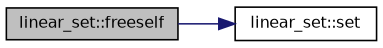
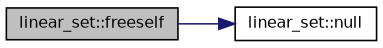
node "linear_set::set": label "linear_set::set" -> "linear_set::null"
